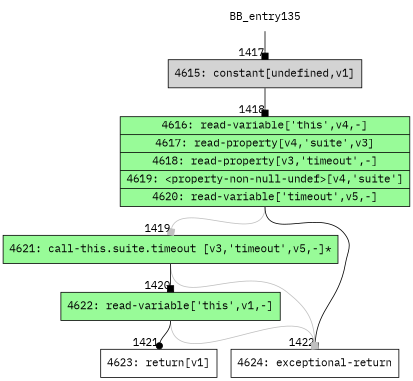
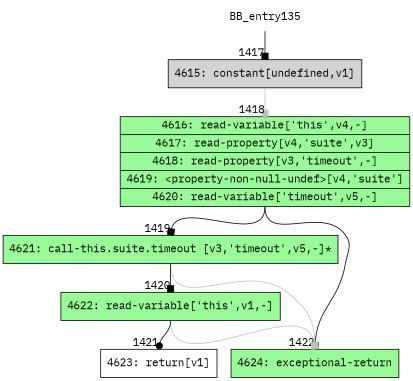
edge "4615: constant[undefined,v1]" -> "4616: read-variable['this',v4,-]": color black -> gray
edge "4616: read-variable['this',v4,-]" -> "4621: call-this.suite.timeout [v3,'timeout',v5,-]*": color gray -> black
node "4624: exceptional-return": fillcolor white -> palegreen
